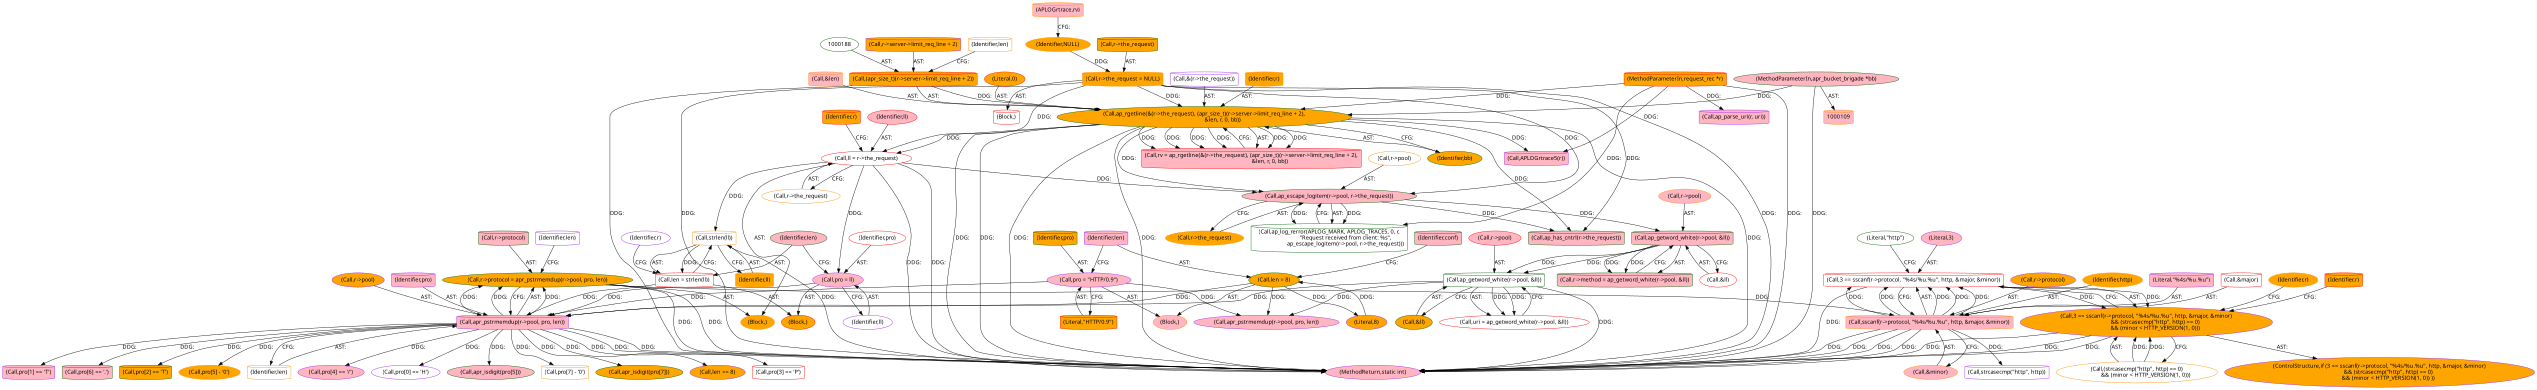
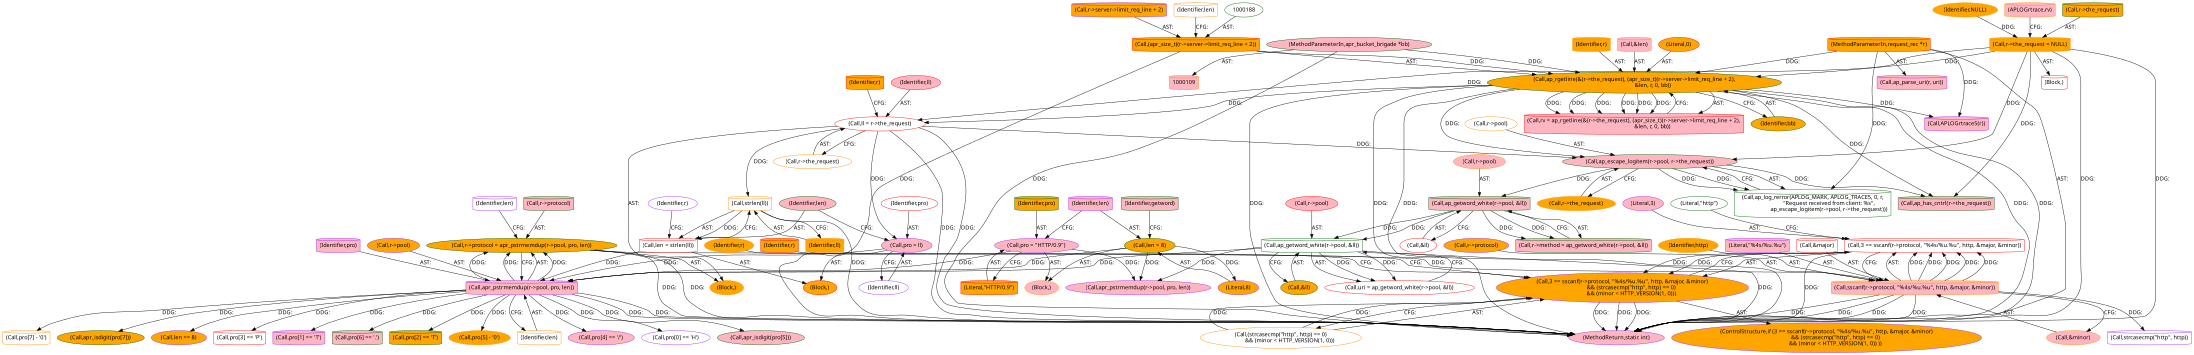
edge "(APLOGrtrace,rv)" -> "(Identifier,NULL)": now "(APLOGrtrace,rv)" -> "(Call,r->the_request = NULL)"
node "(Call,&(r->the_request))": removed
edge "(MethodParameterIn,request_rec *r)" -> "(Call,ap_parse_uri(r, uri))": label "DDG: " -> "AST: "
edge "(MethodParameterIn,request_rec *r)" -> "(MethodReturn,static int)": label "DDG: " -> "AST: "
node "(Identifier,conf)": label "(Identifier,conf)" -> "(Identifier,getword)"
edge "(Literal,8)" -> "(Call,len = 8)": label "DDG: " -> "AST: "
